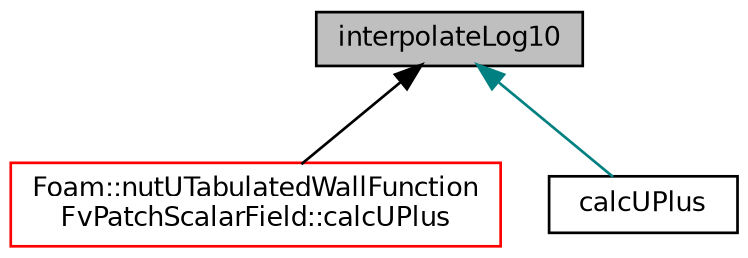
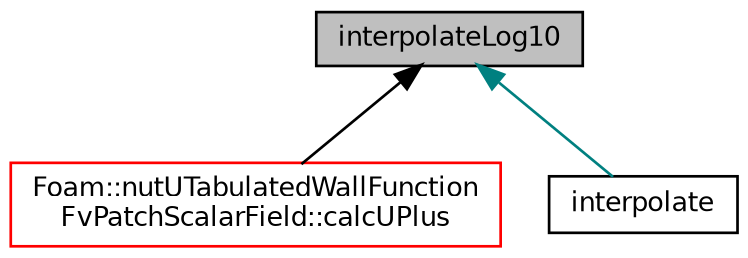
node "calcUPlus": label "calcUPlus" -> "interpolate"
